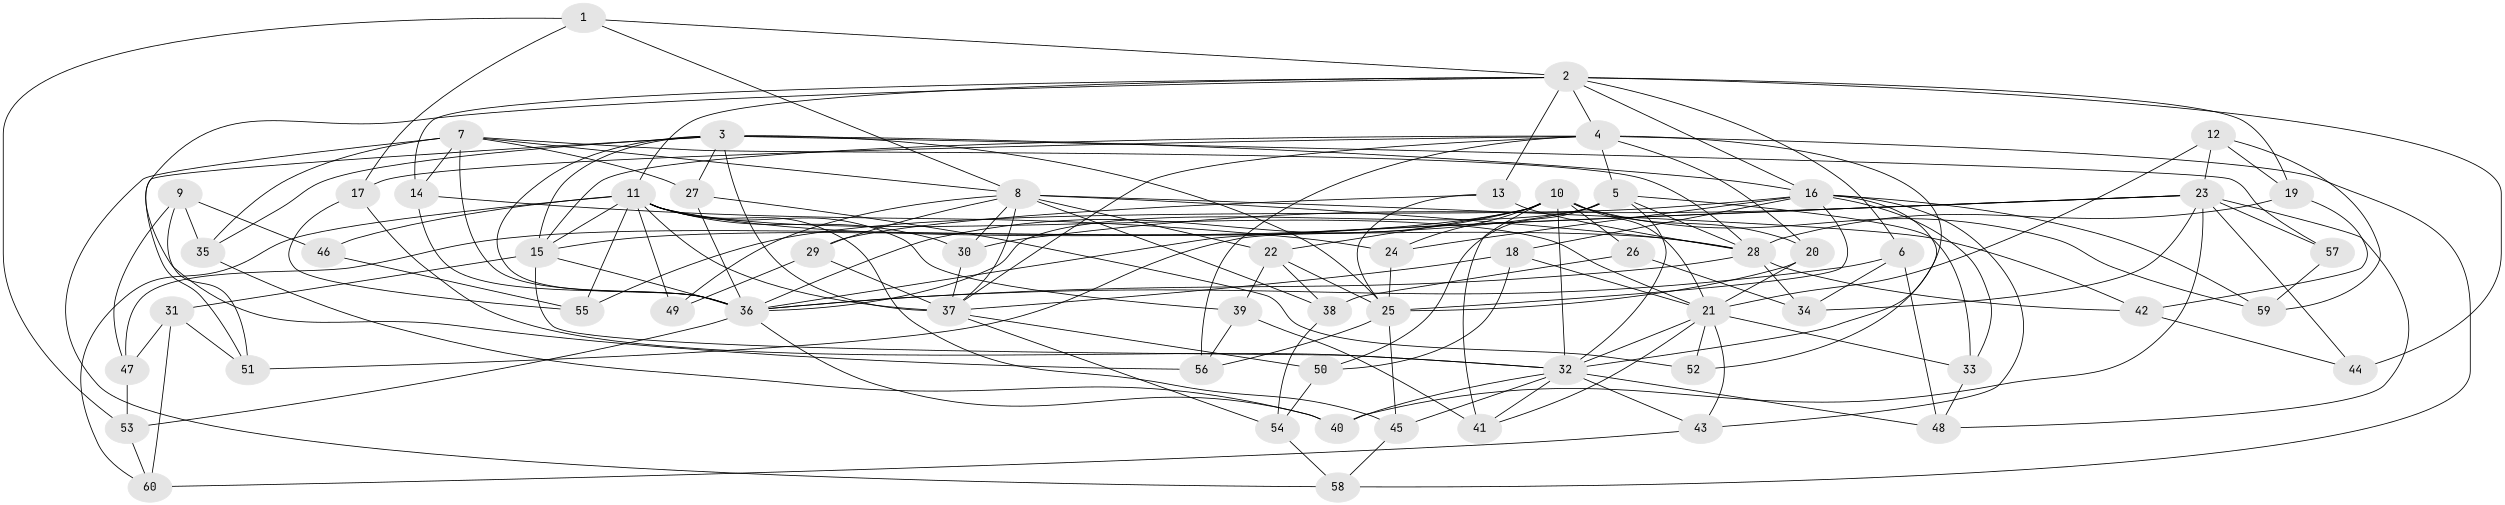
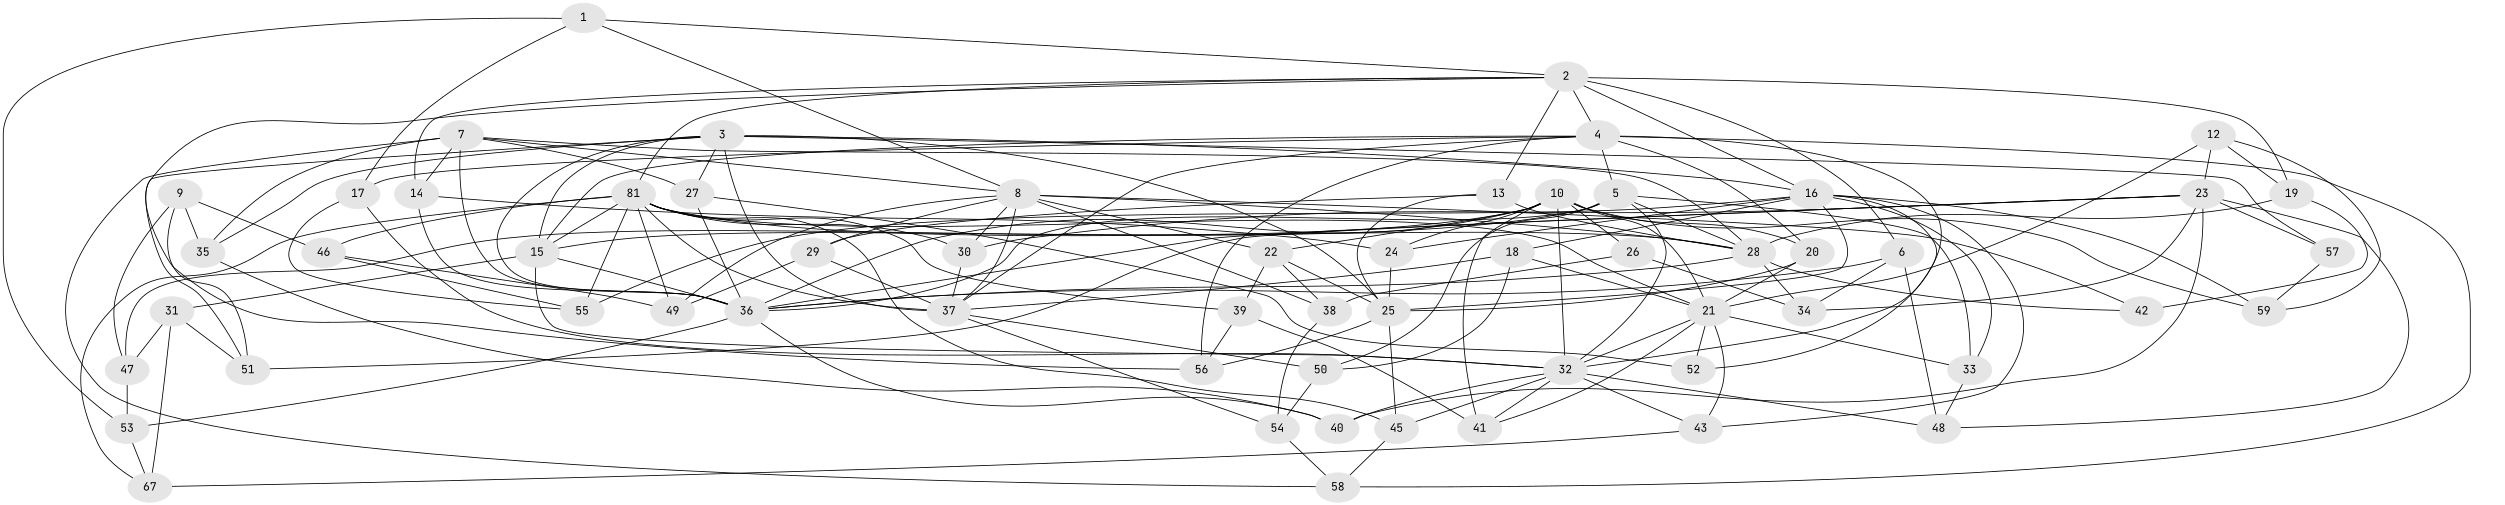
node "11": label "11" -> "81"
edge "46" -- "49": added
node "44": removed
node "60": label "60" -> "67"
